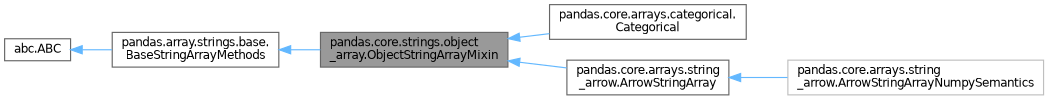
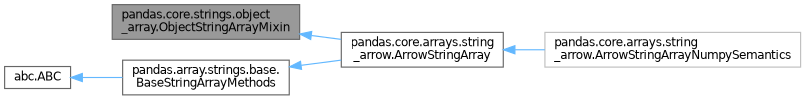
node "pandas.core.arrays.categorical. Categorical": removed
edge "pandas.core.strings.object _array.ObjectStringArrayMixin" -> "pandas.array.strings.base. BaseStringArrayMethods": now "pandas.core.arrays.string _arrow.ArrowStringArray" -> "pandas.array.strings.base. BaseStringArrayMethods"
